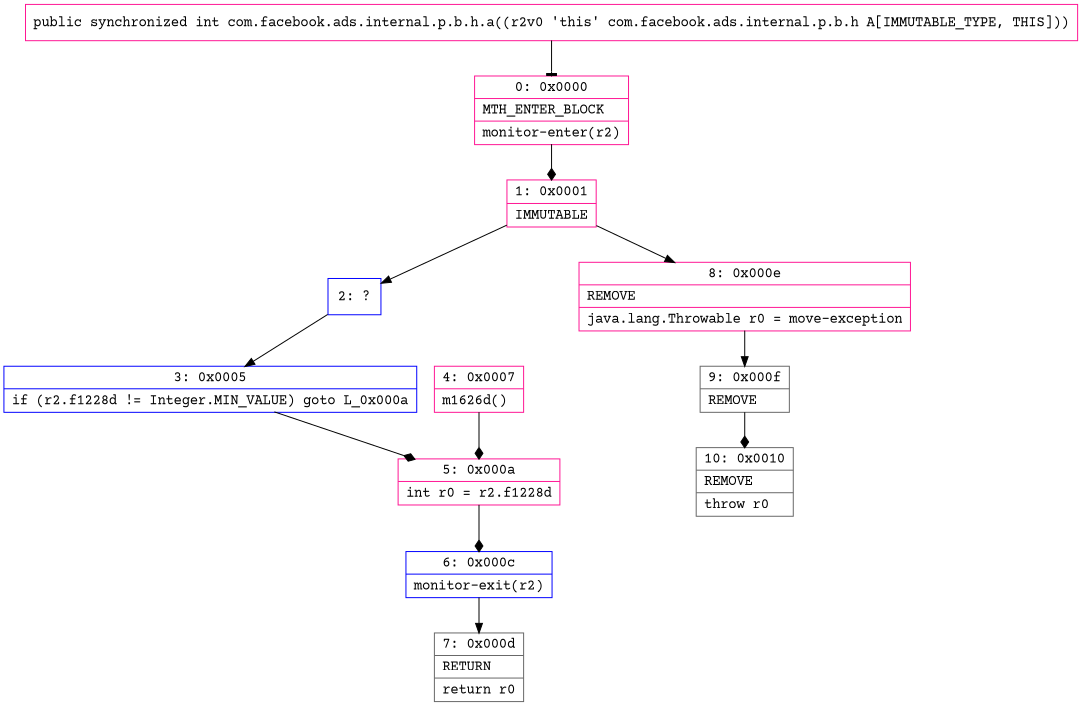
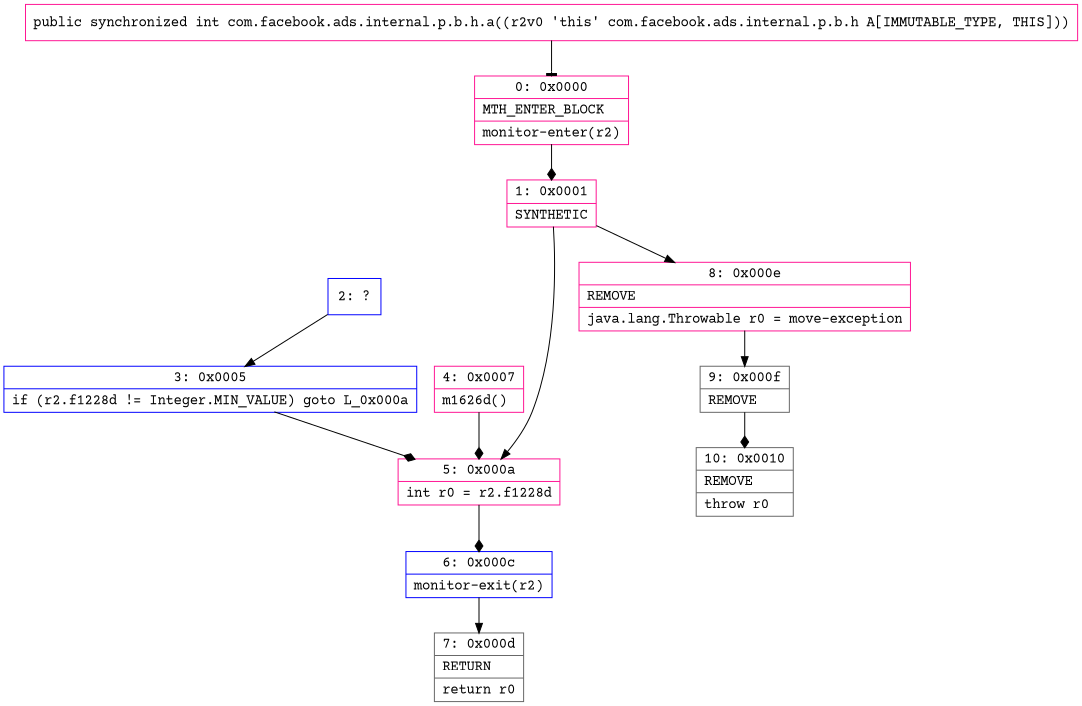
node "1: 0x0001": text "IMMUTABLE" -> "SYNTHETIC"
edge "1: 0x0001" -> "2: ?": now "1: 0x0001" -> "5: 0x000a"
